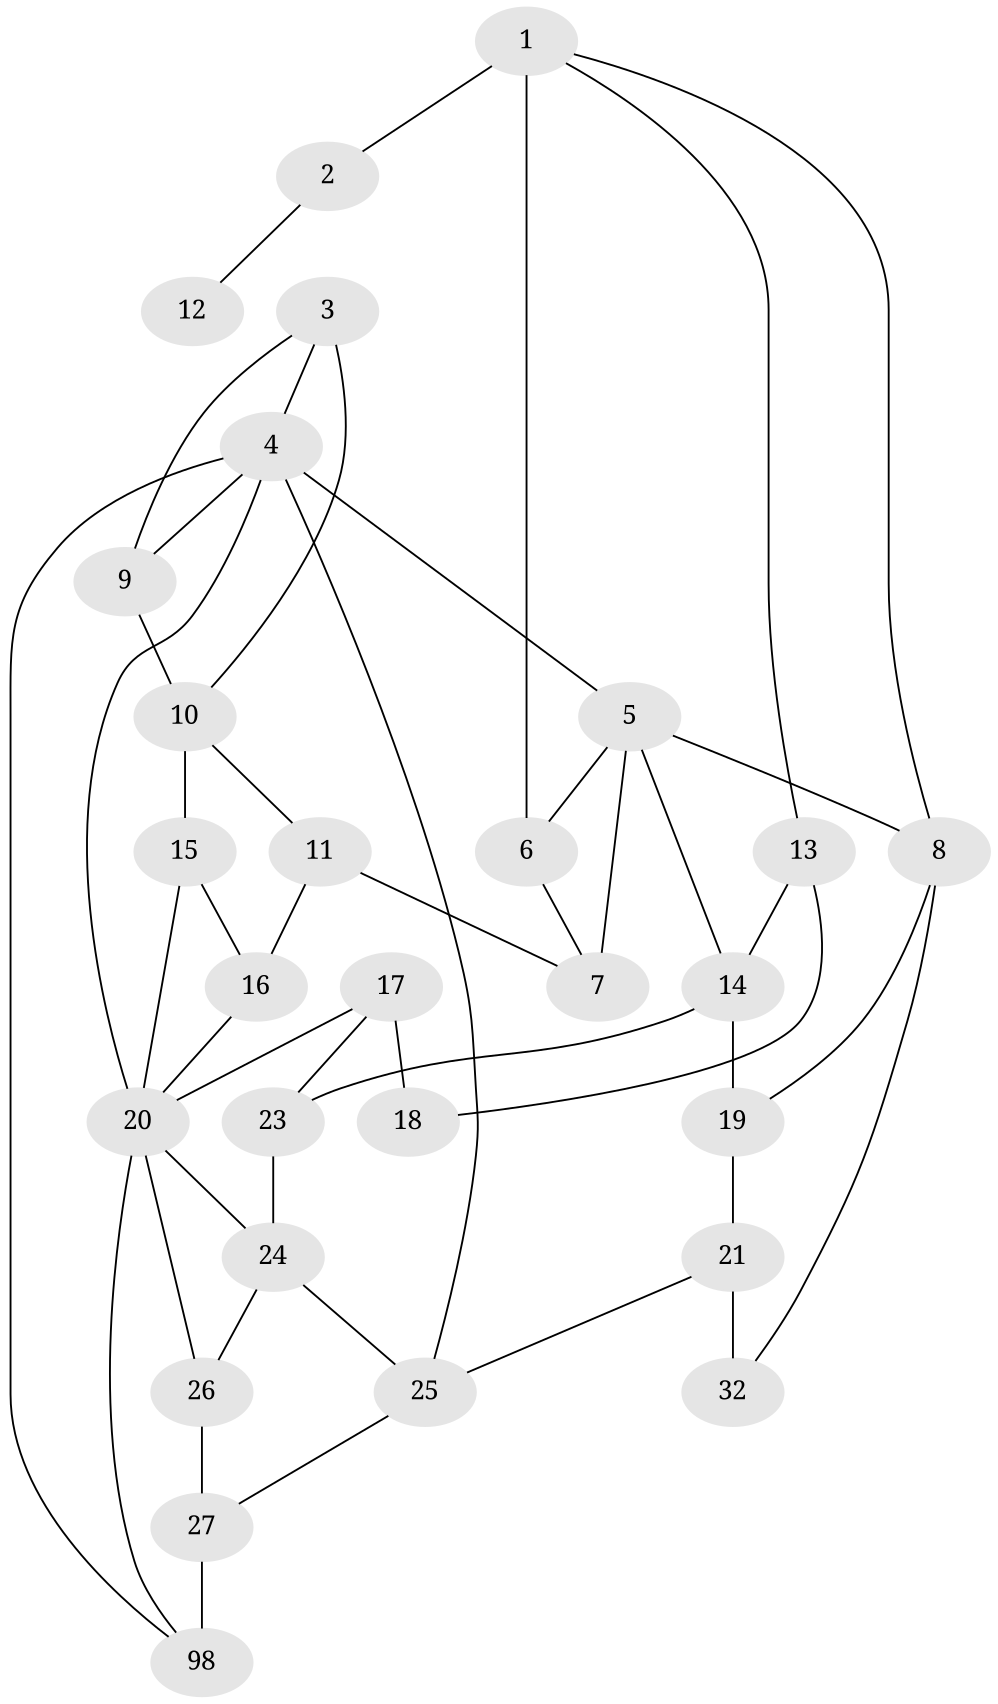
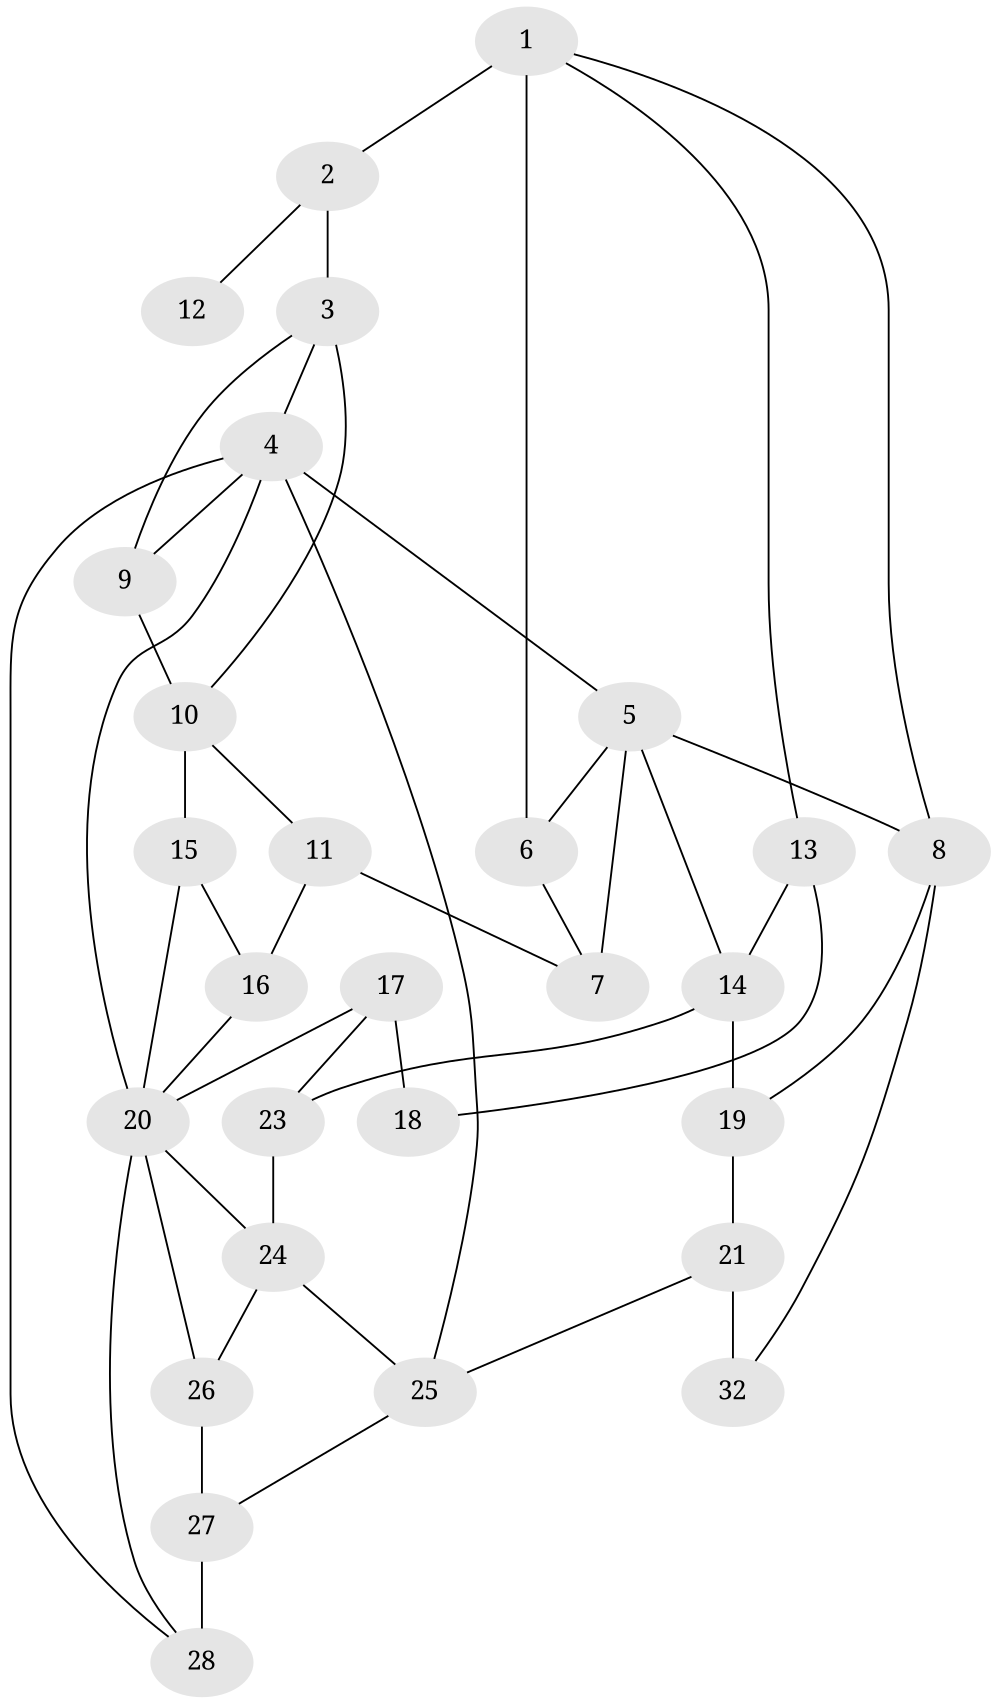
edge "2" -- "3": added
node "98": label "98" -> "28"
